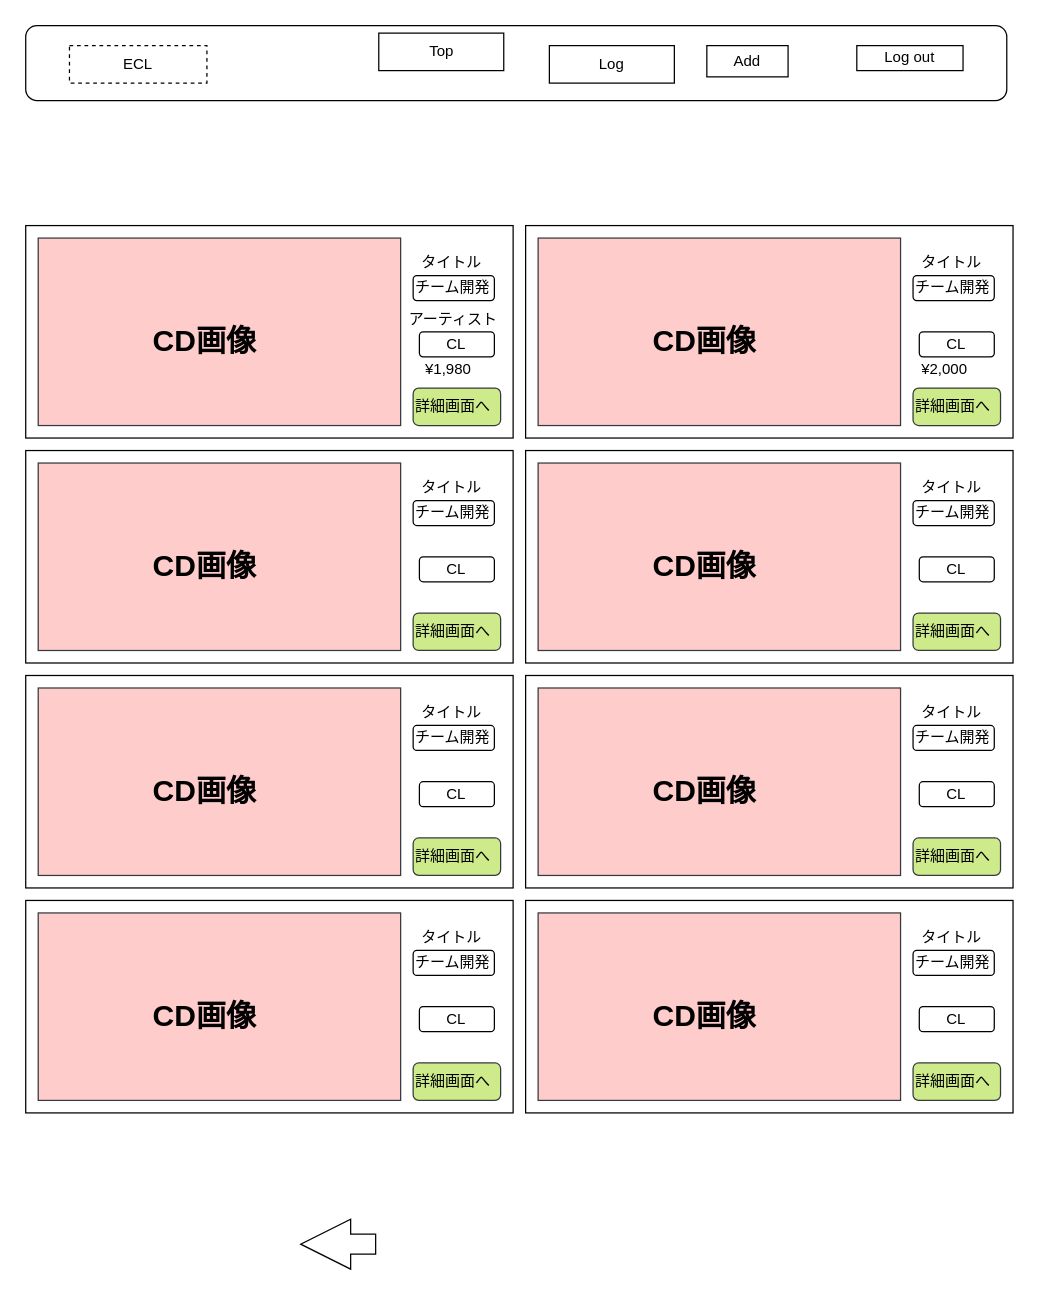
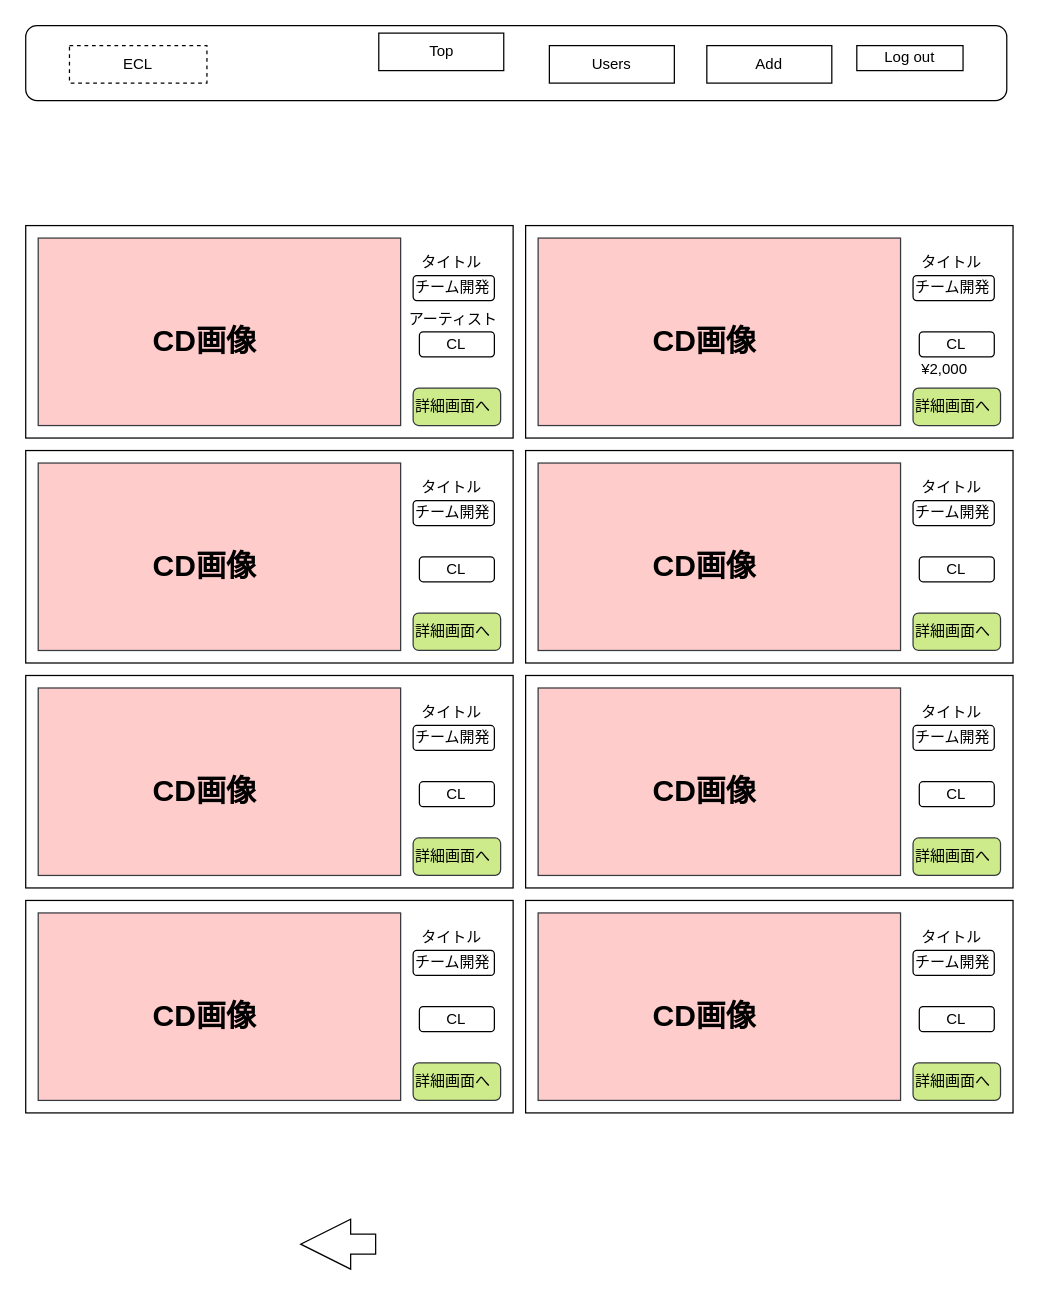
node "Add": size 81x31 -> 125x38
node "Log": label "Log" -> "Users"
node "¥1,980": removed
